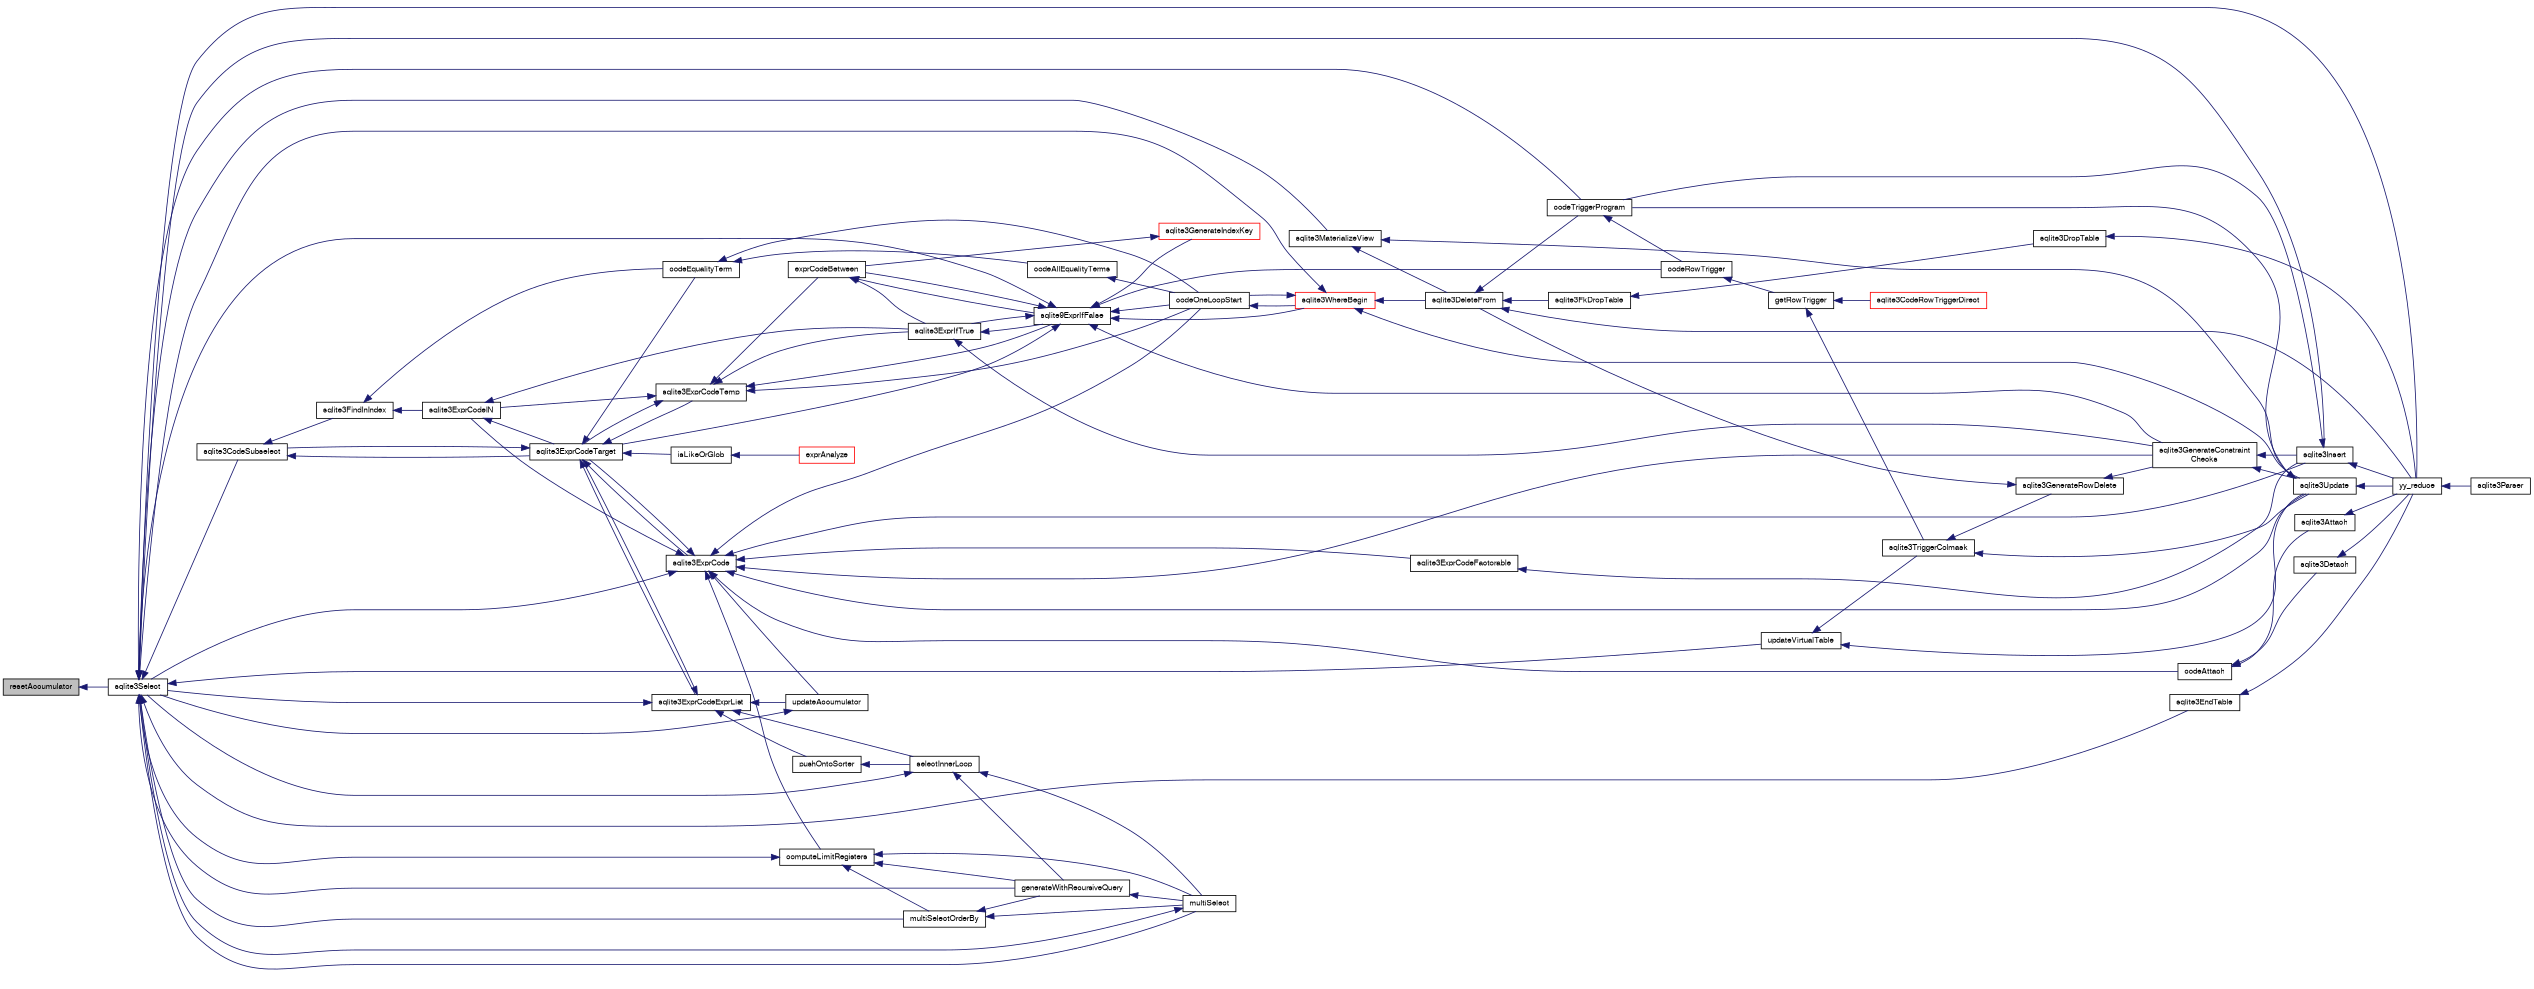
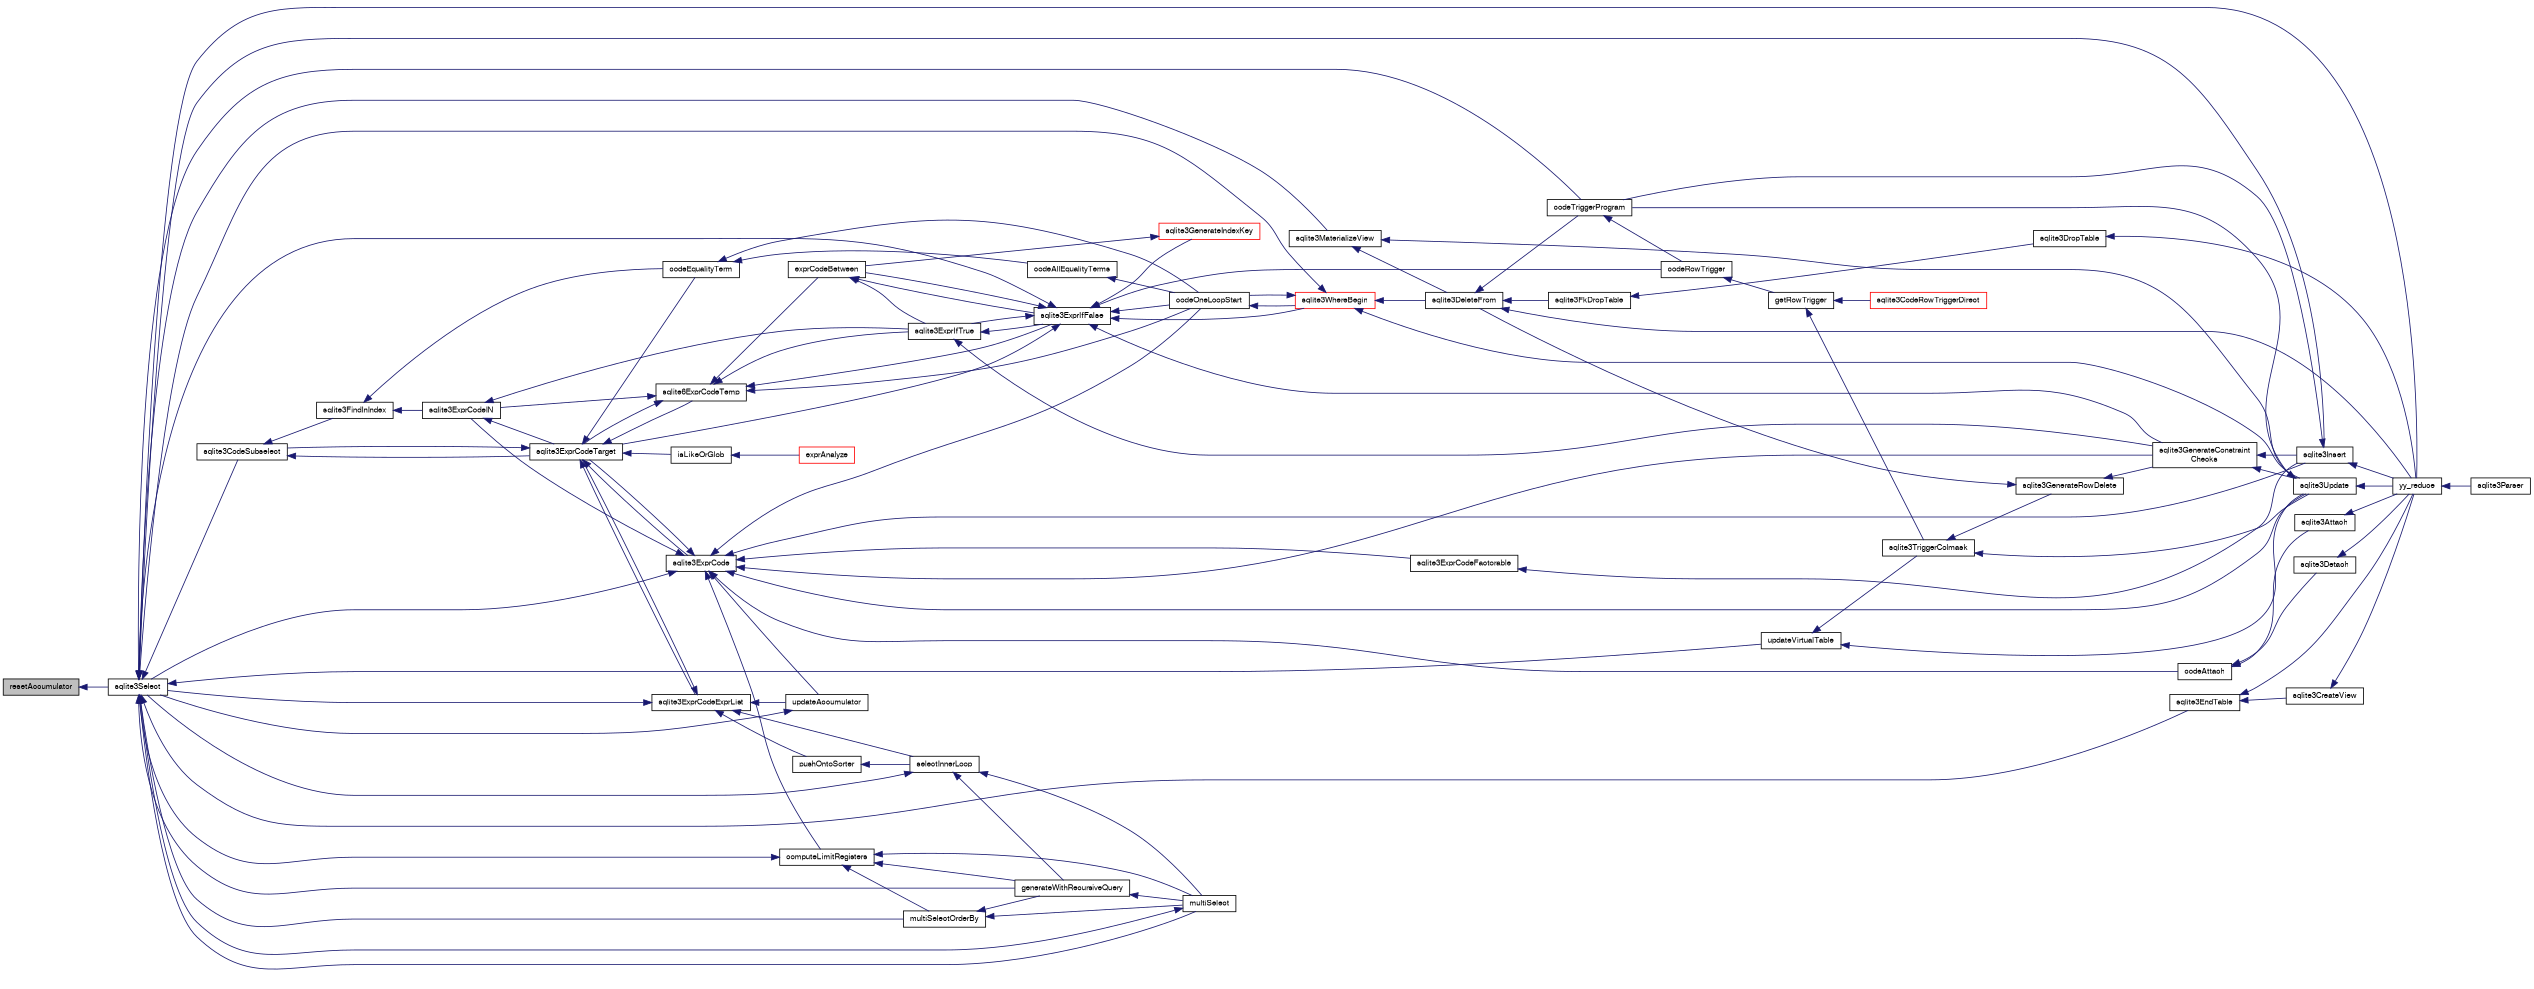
node "sqlite9ExprIfFalse": label "sqlite9ExprIfFalse" -> "sqlite3ExprIfFalse"
node "sqlite3ExprCodeTemp": label "sqlite3ExprCodeTemp" -> "sqlite6ExprCodeTemp"
node "sqlite3CreateView": added
